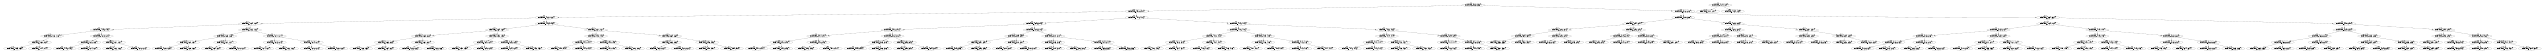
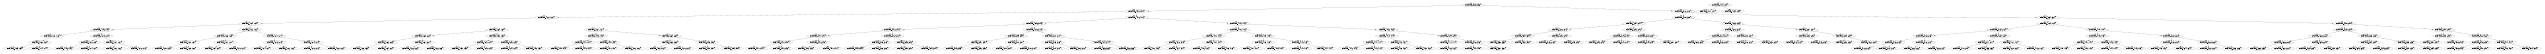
node "Node{data=[1939, 1939]}": removed
